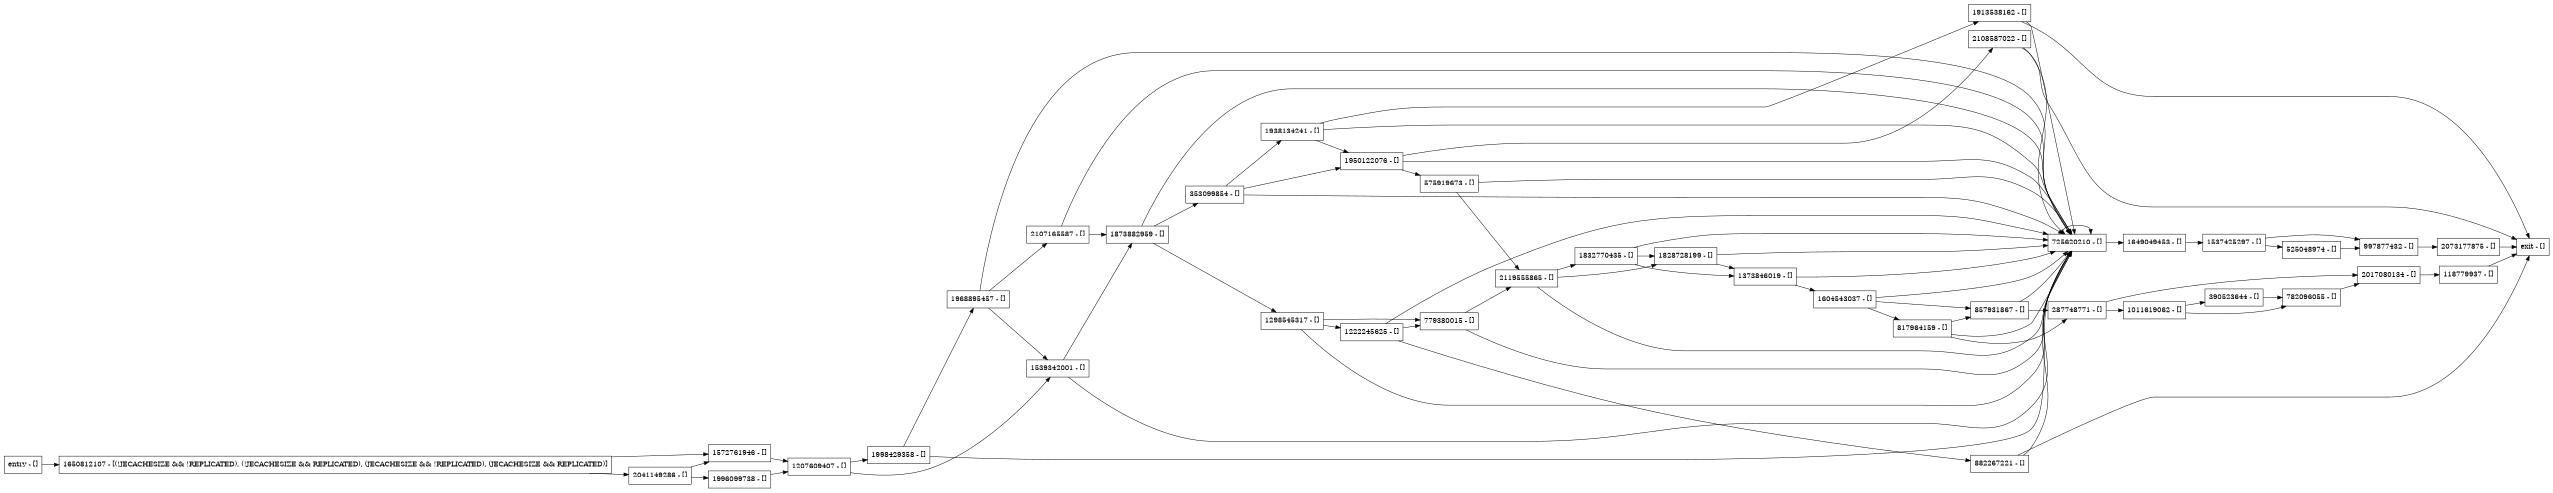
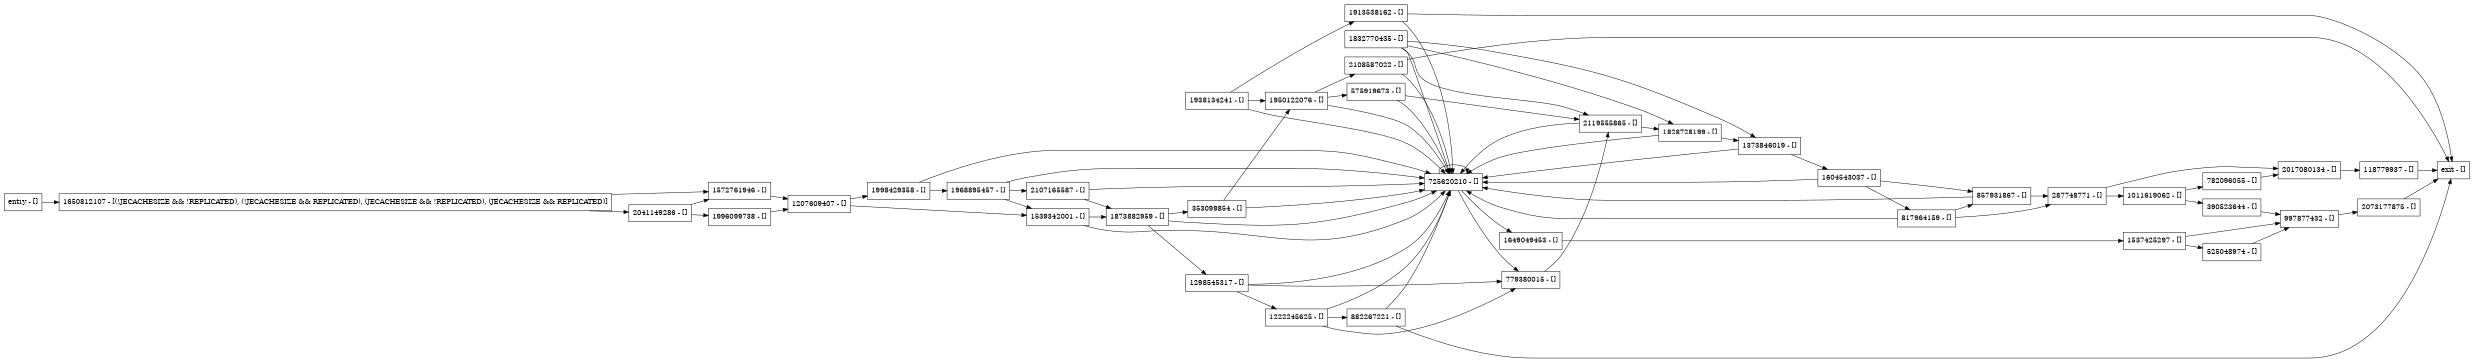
edge "353099854 - []" -> "1938134241 - []": removed
edge "2119555865 - []" -> "1832770435 - []": reversed
edge "390523644 - []" -> "782096055 - []": now "390523644 - []" -> "997877432 - []"
edge "779380015 - []" -> "725620210 - []": reversed
